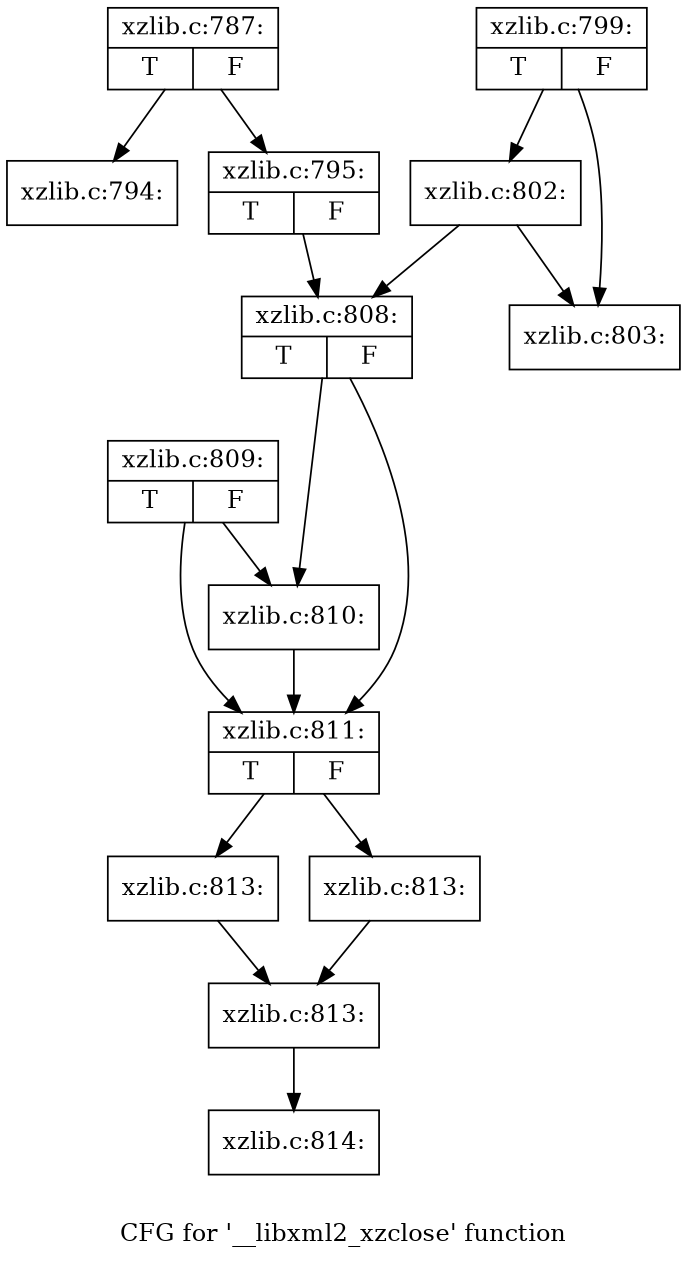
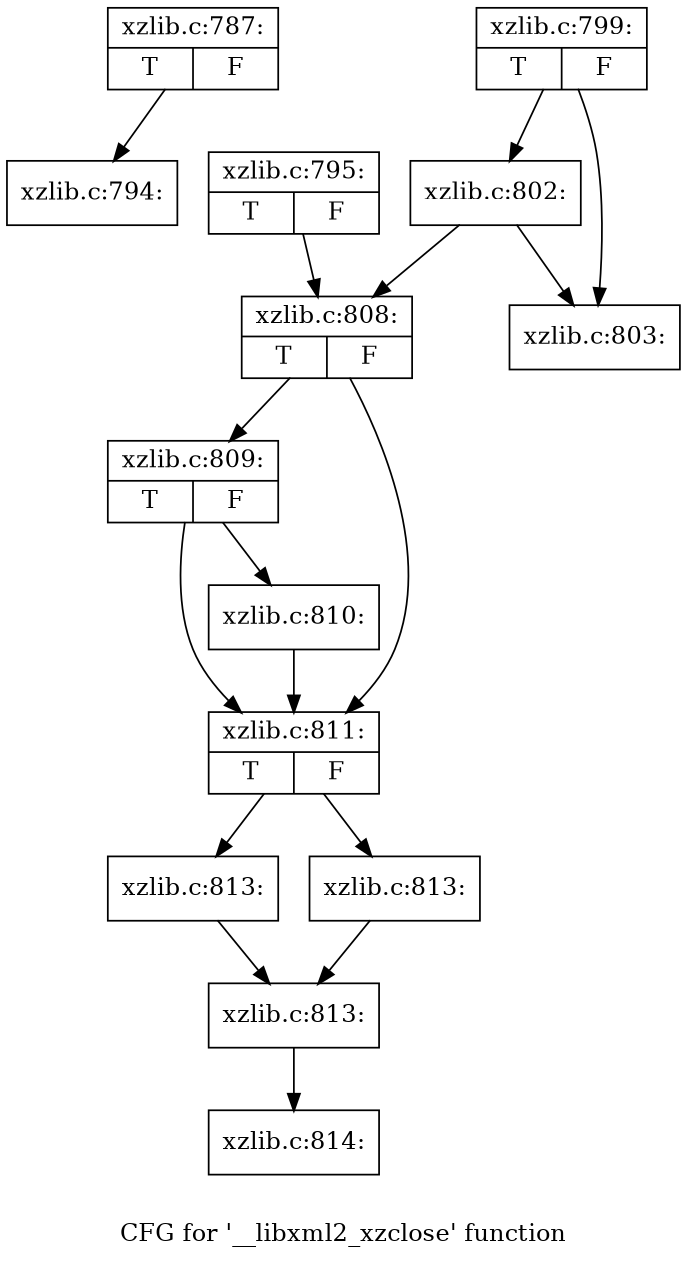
edge "xzlib.c:787:" -> "xzlib.c:795:": removed
edge "xzlib.c:808:" -> "xzlib.c:810:": now "xzlib.c:808:" -> "xzlib.c:809:"
